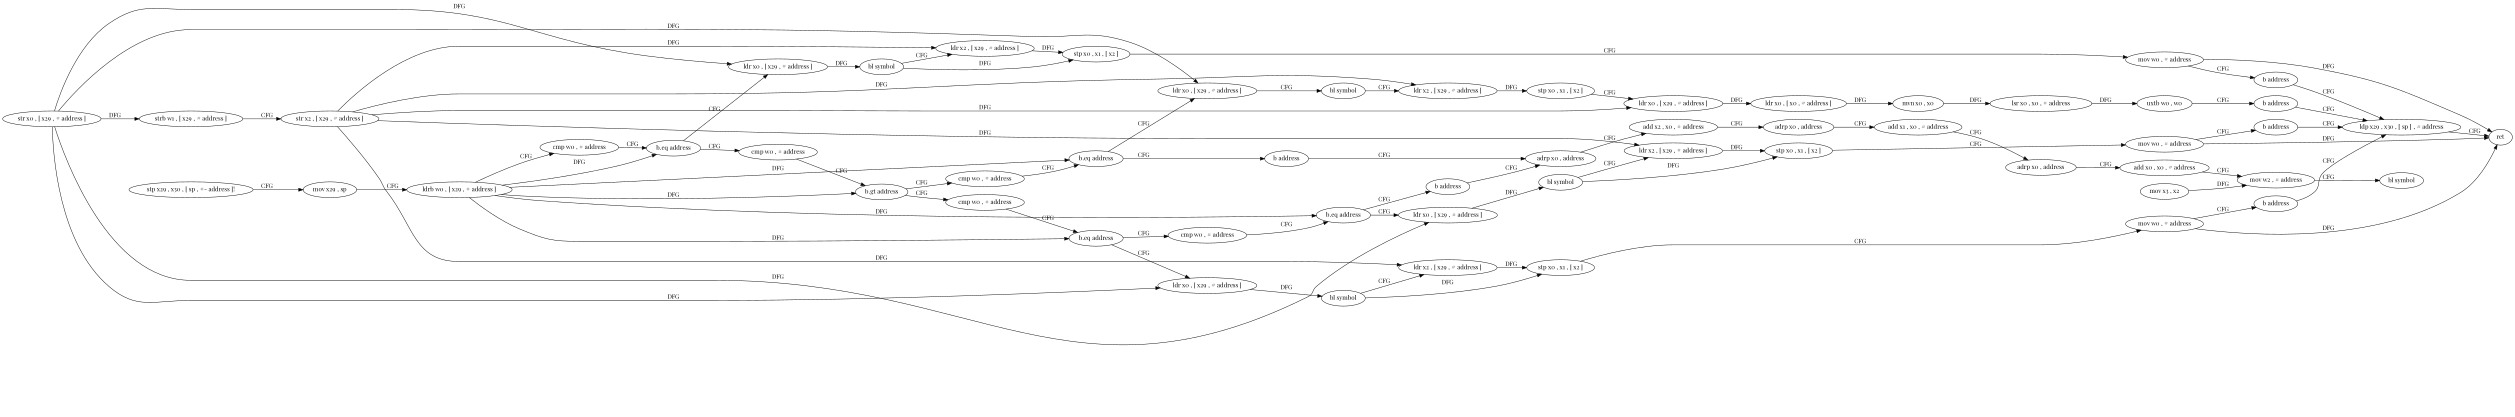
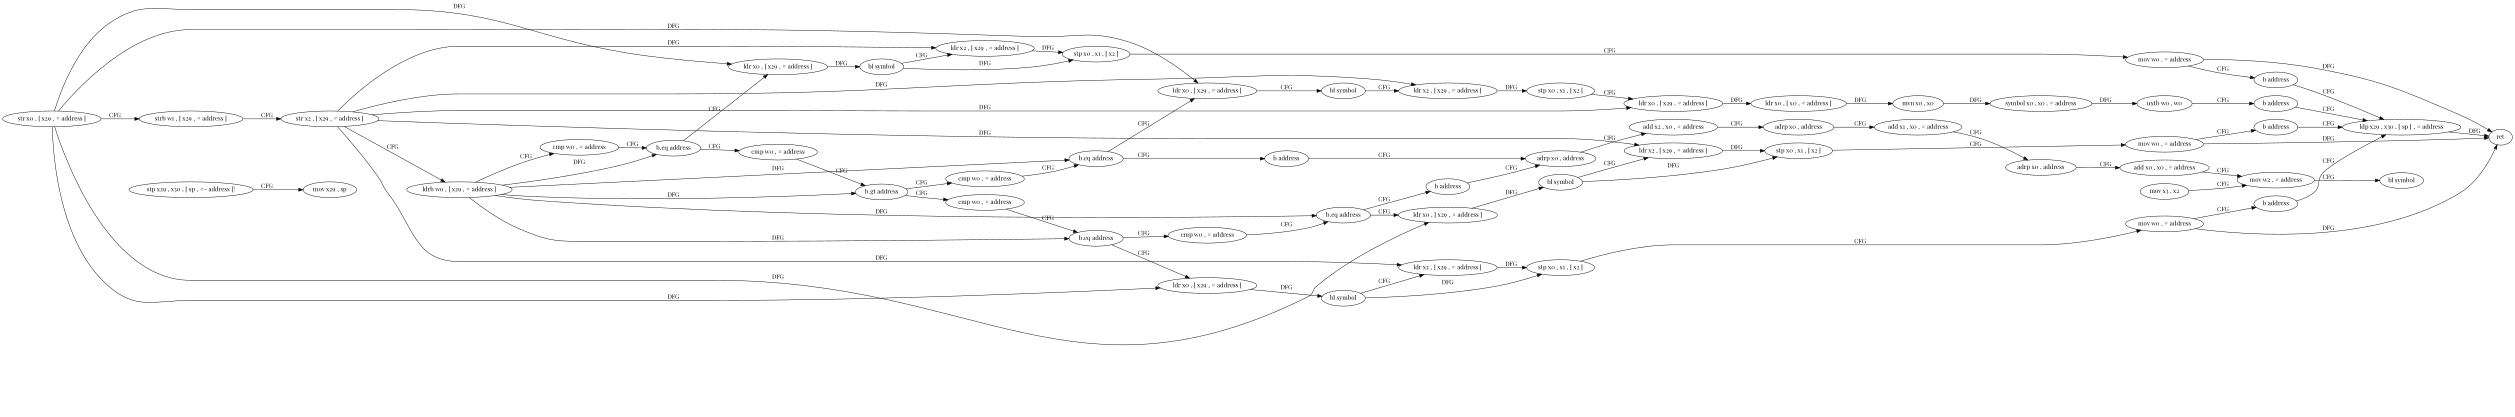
node "lsr x0 , x0 , # address": label "lsr x0 , x0 , # address" -> "symbol x0 , x0 , # address"
edge "str x0 , [ x29 , # address ]" -> "strb w1 , [ x29 , # address ]": label "DFG" -> "CFG"
edge "ldp x29 , x30 , [ sp ] , # address" -> "ret": label "CFG" -> "DFG"
edge "mov x3 , x2" -> "mov w2 , # address": label "DFG" -> "CFG"
edge "mov x29 , sp" -> "ldrb w0 , [ x29 , # address ]": now "str x2 , [ x29 , # address ]" -> "ldrb w0 , [ x29 , # address ]"
